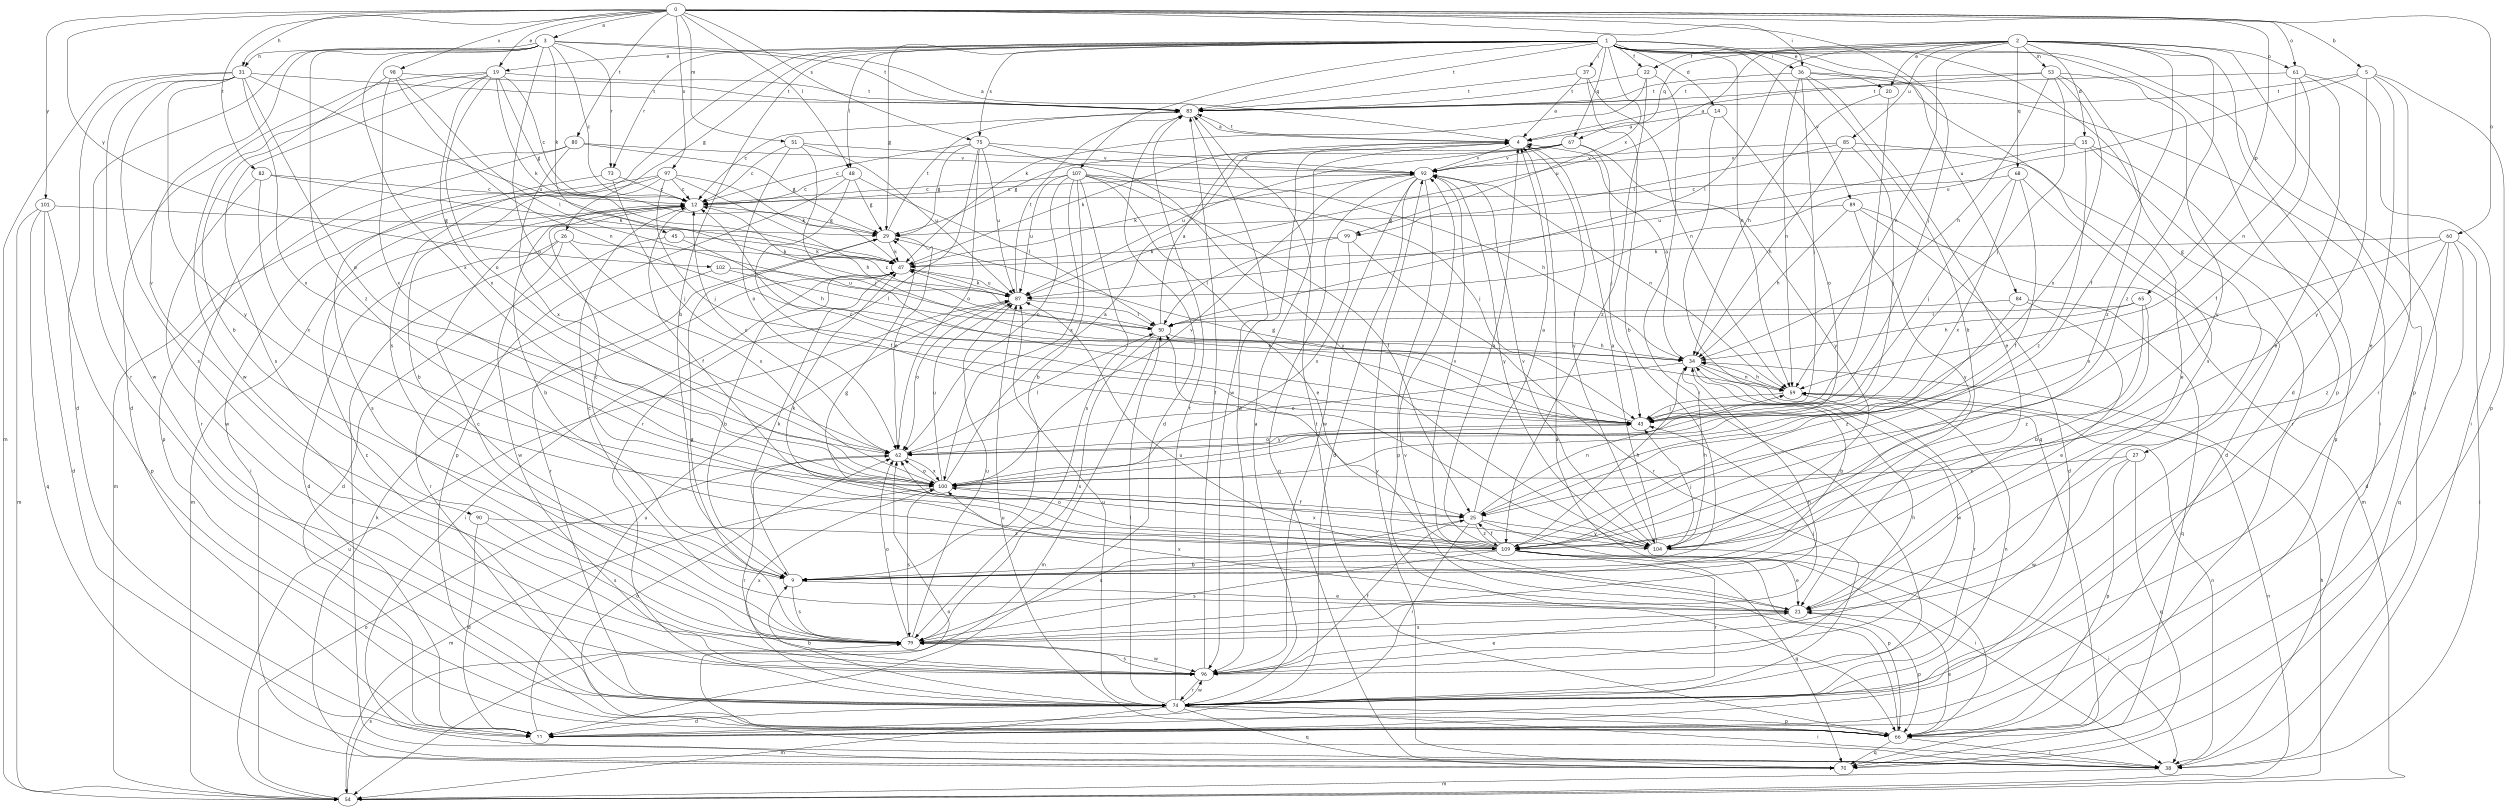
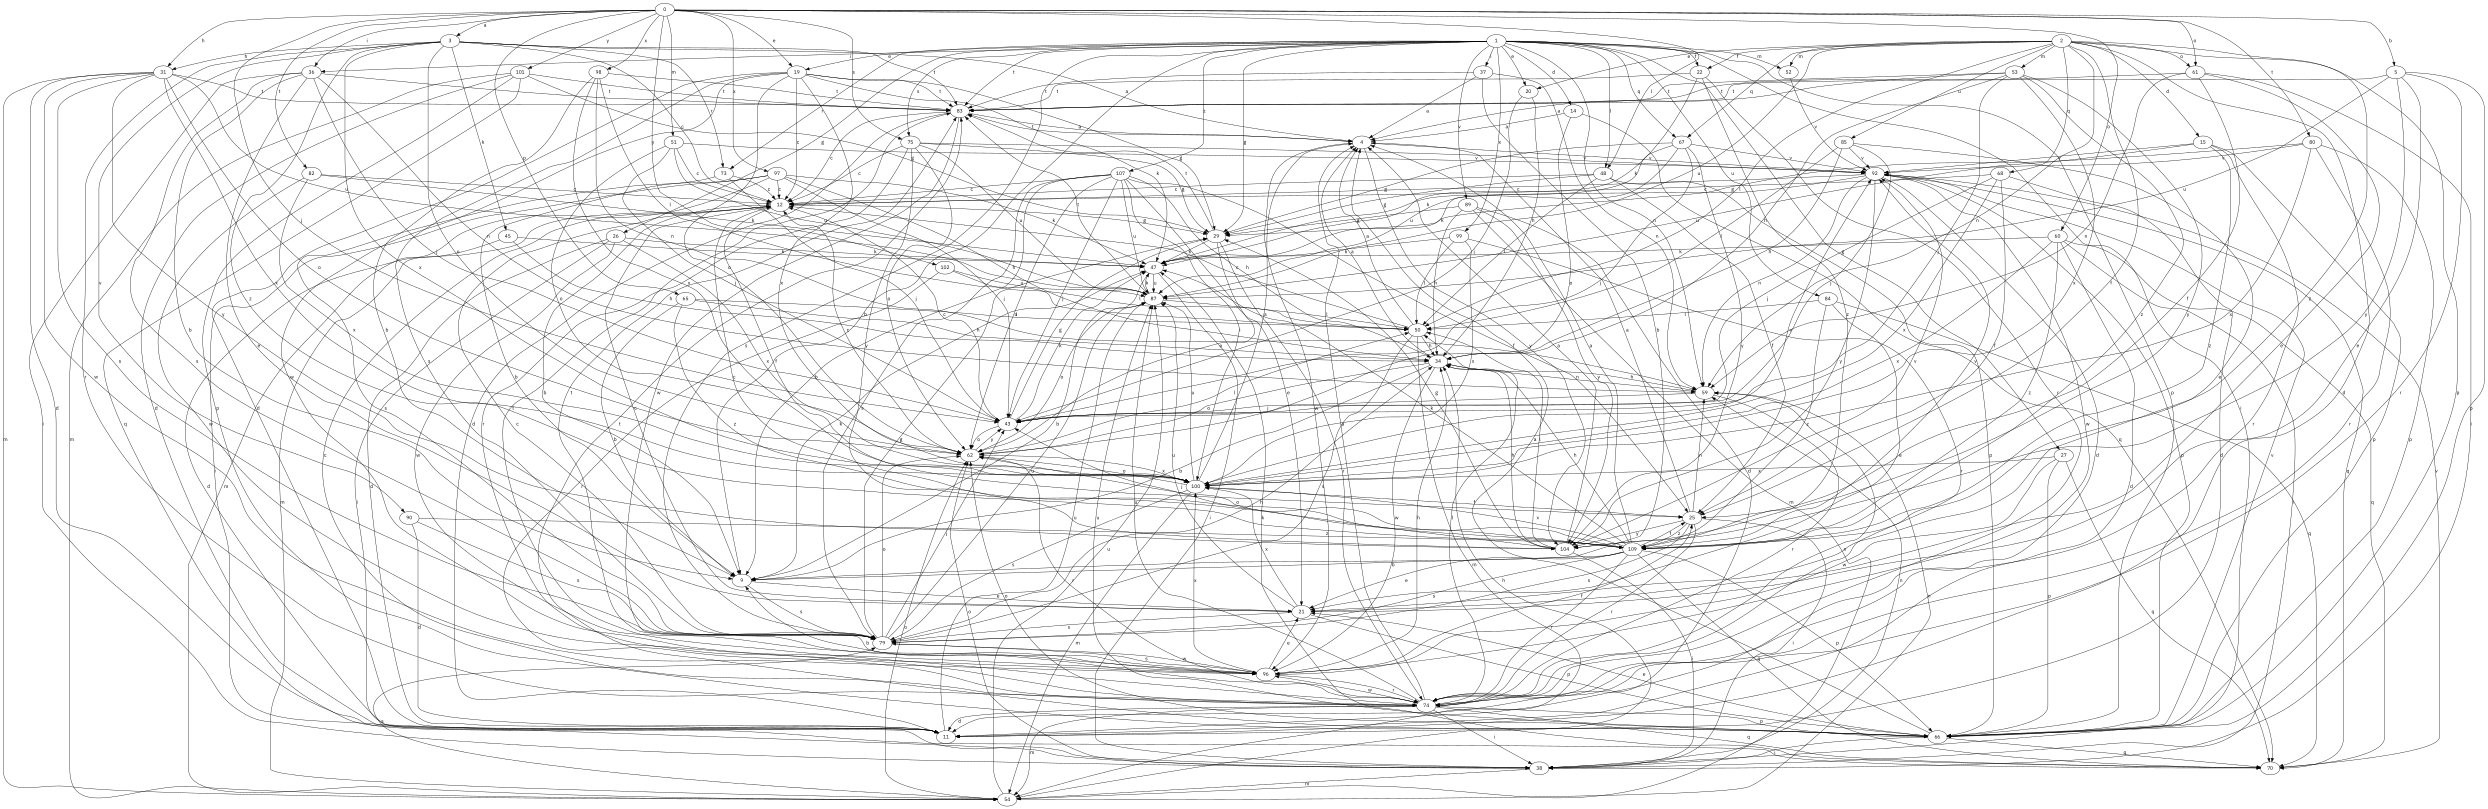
node "52": added
edge "101" -> "83": added, label "t"
edge "85" -> "99": now "85" -> "50"
edge "107" -> "100": label "x" -> "i"
